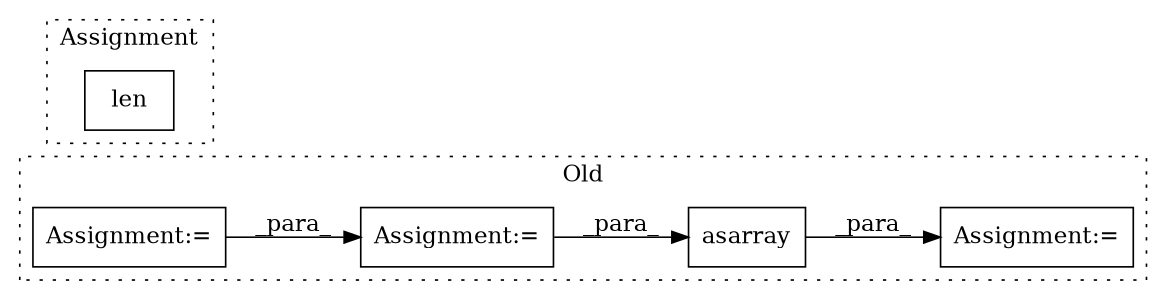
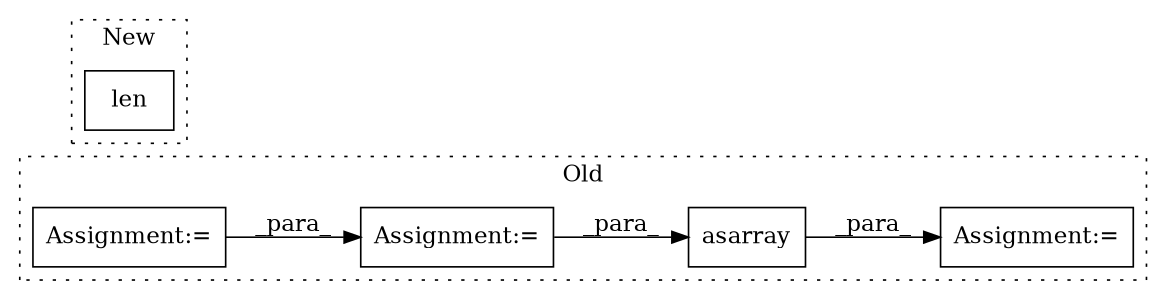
cluster "Assignment": label "Assignment" -> "New"
